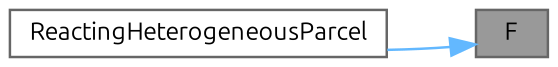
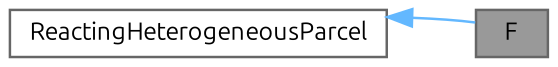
edge "ReactingHeterogeneousParcel" -> "F": reversed
